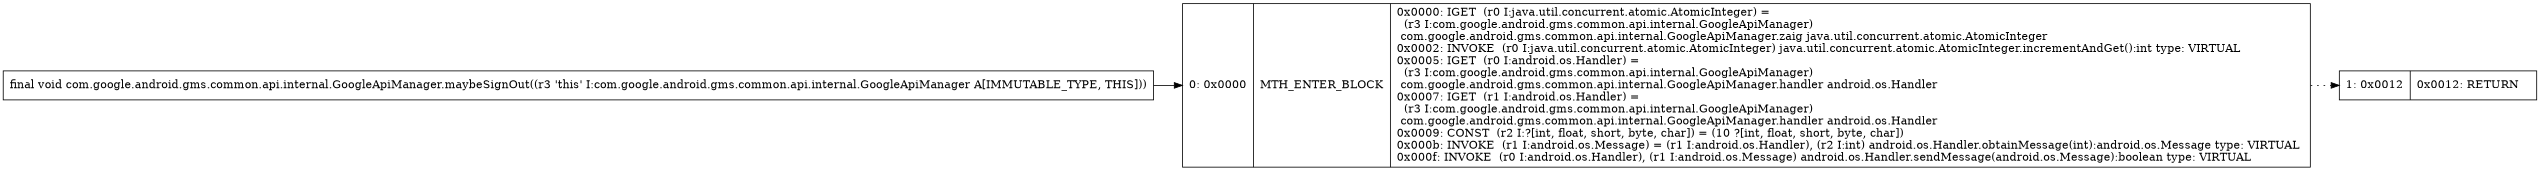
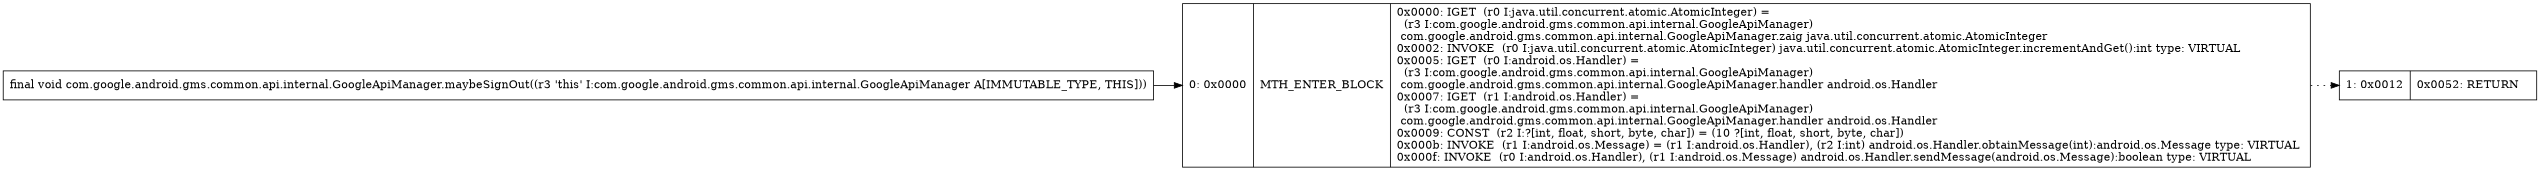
node "1: 0x0012": text "0x0012: RETURN" -> "0x0052: RETURN"
